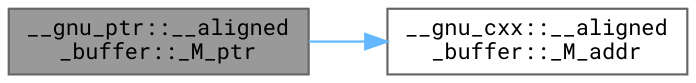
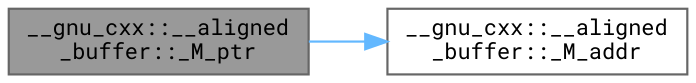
node "__gnu_ptr::__aligned _buffer::_M_ptr": label "__gnu_ptr::__aligned _buffer::_M_ptr" -> "__gnu_cxx::__aligned _buffer::_M_ptr"
